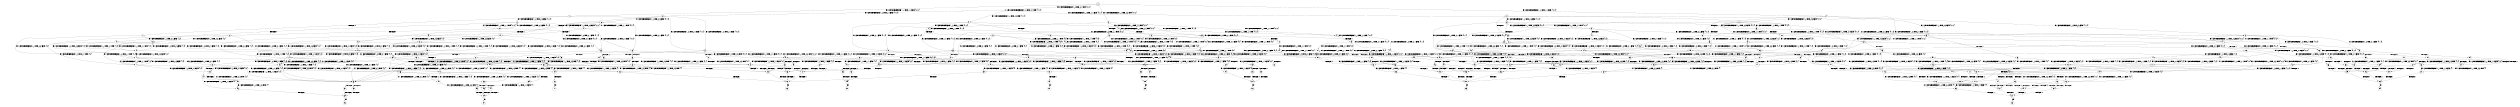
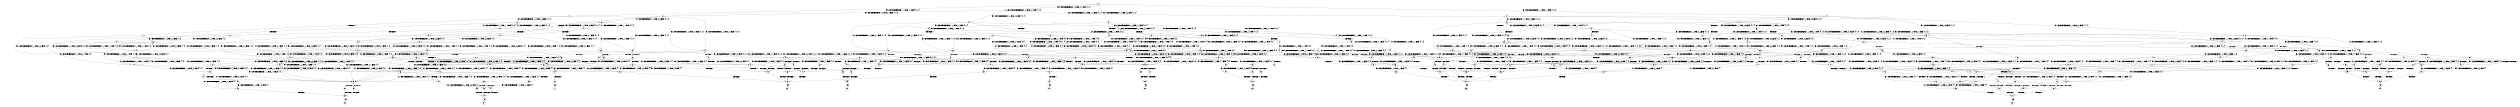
edge "78" -> "87": now "78" -> "89"
